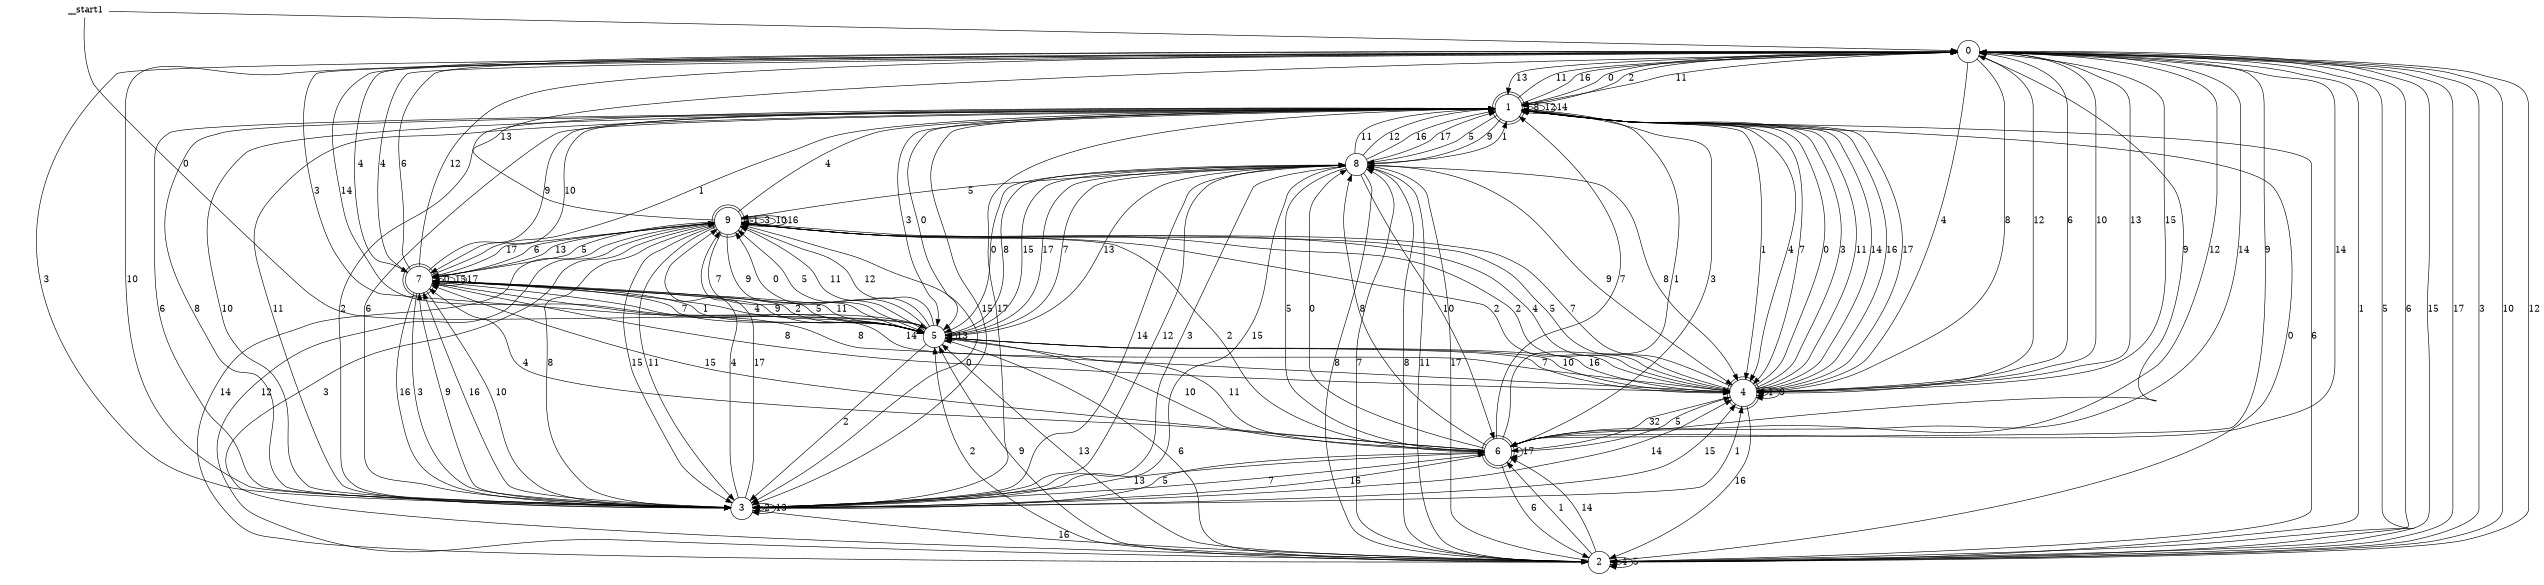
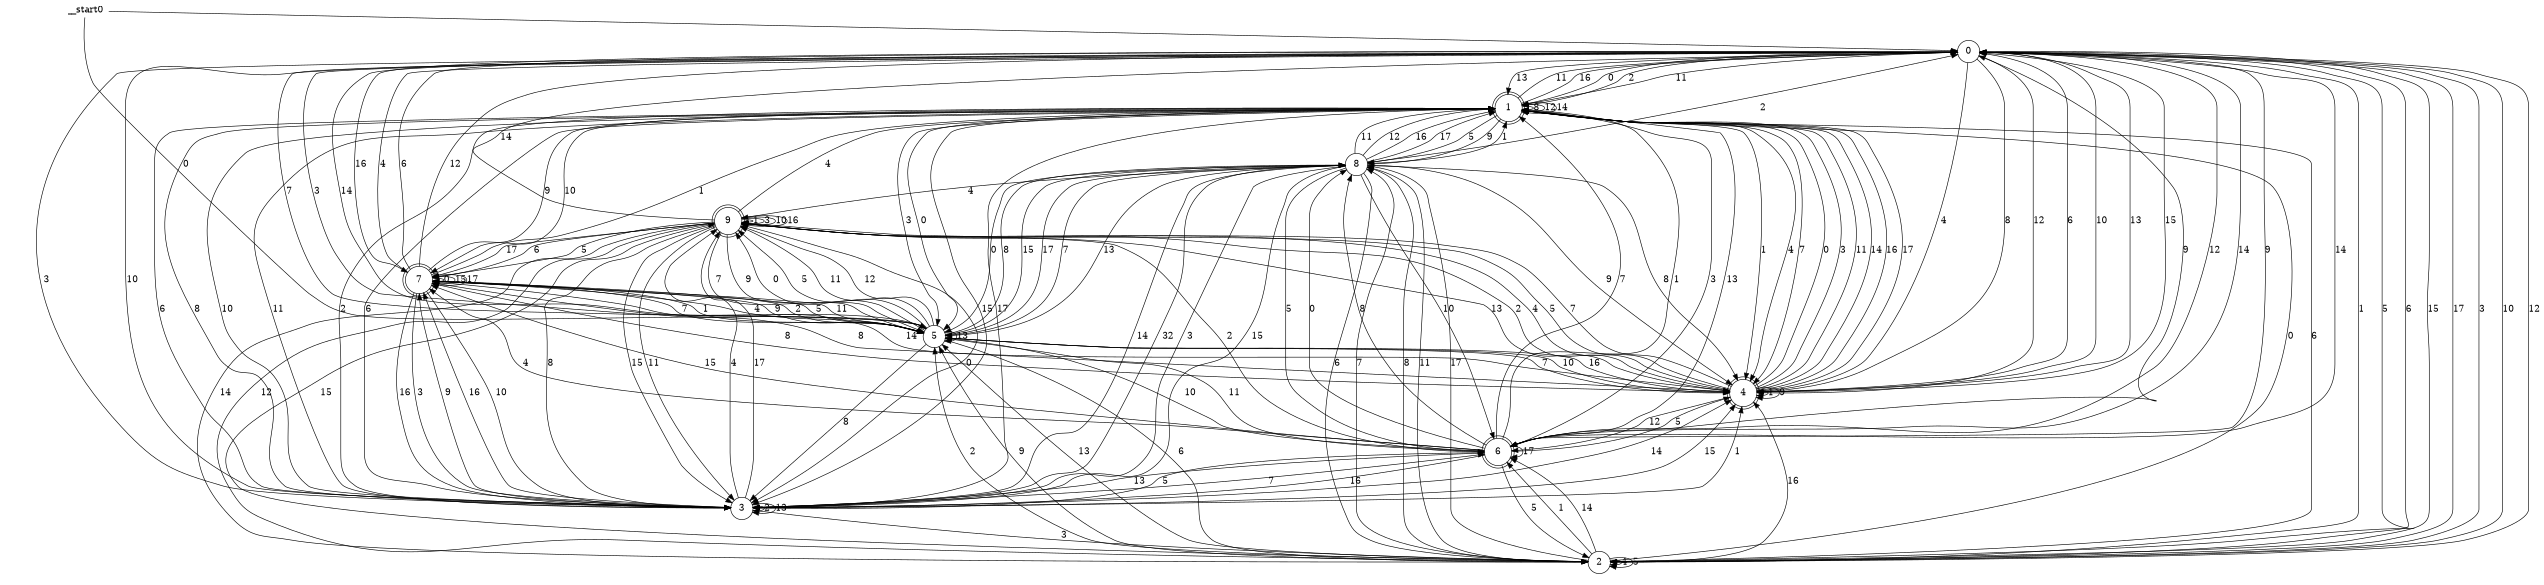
node "__start1": label "__start1" -> "__start0"
edge "0" -> "5": added, label "7"
edge "8" -> "0": added, label "2"
edge "9" -> "0": label "13" -> "14"
edge "0" -> "7": label "4" -> "16"
edge "8" -> "9": label "5" -> "4"
edge "7" -> "9": removed, label "13"
edge "1" -> "6": added, label "13"
edge "9" -> "4": label "2" -> "13"
edge "3" -> "8": label "12" -> "32"
edge "8" -> "2": label "8" -> "6"
edge "2" -> "9": label "3" -> "15"
edge "5" -> "3": label "2" -> "8"
edge "4" -> "6": label "32" -> "12"
edge "4" -> "2": reversed
edge "6" -> "2": label "6" -> "5"
edge "3" -> "2": label "16" -> "3"
